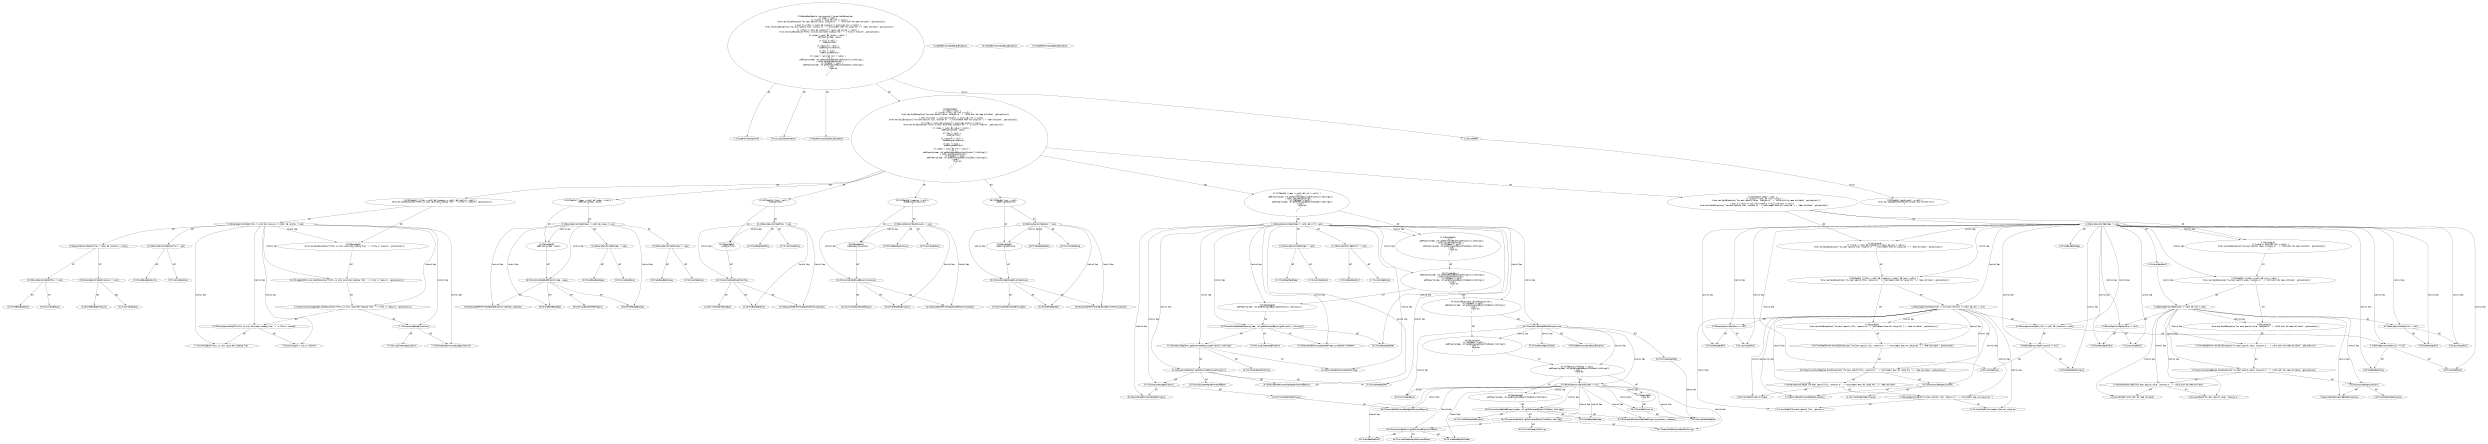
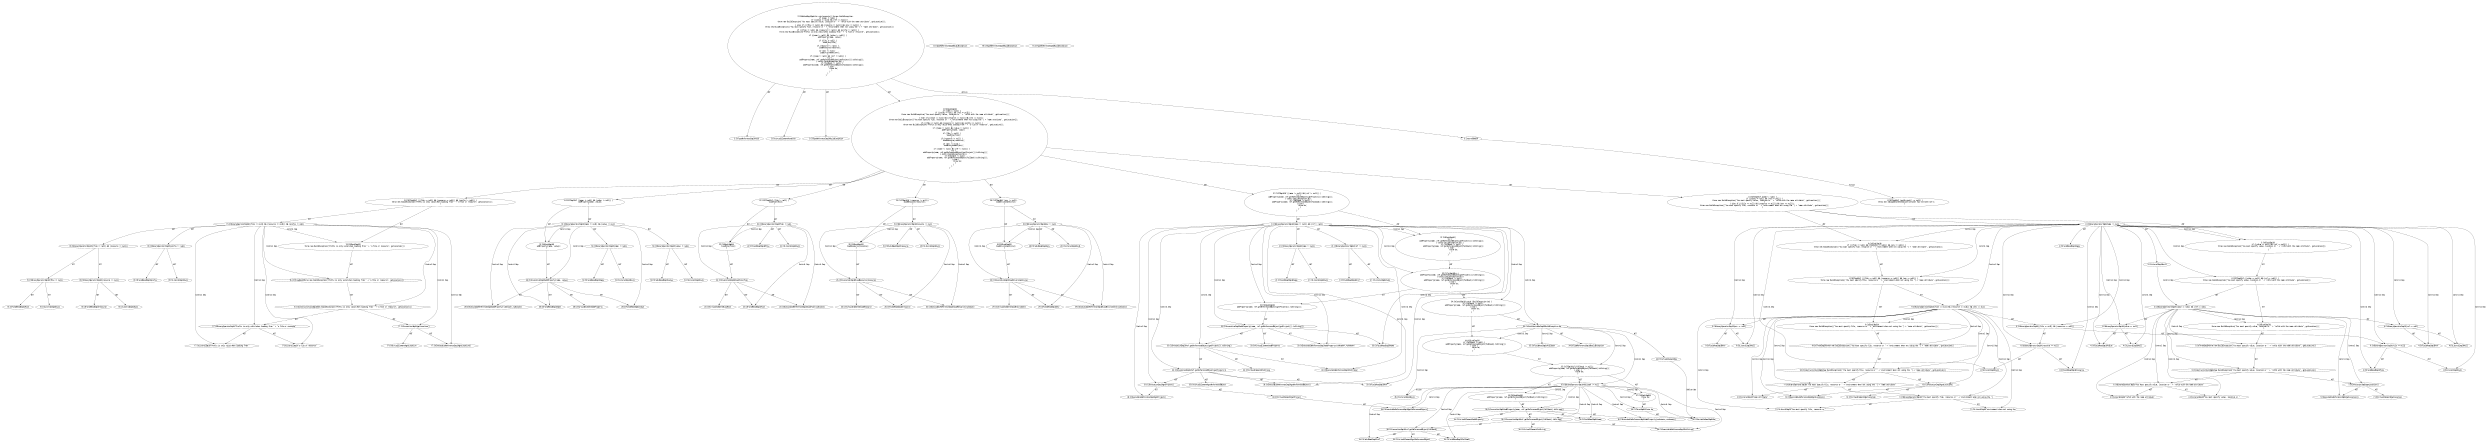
edge "3:CtBinaryOperatorImpl@name != null" -> "9:CtFieldReadImpl@env": removed, label "Control Dep"
